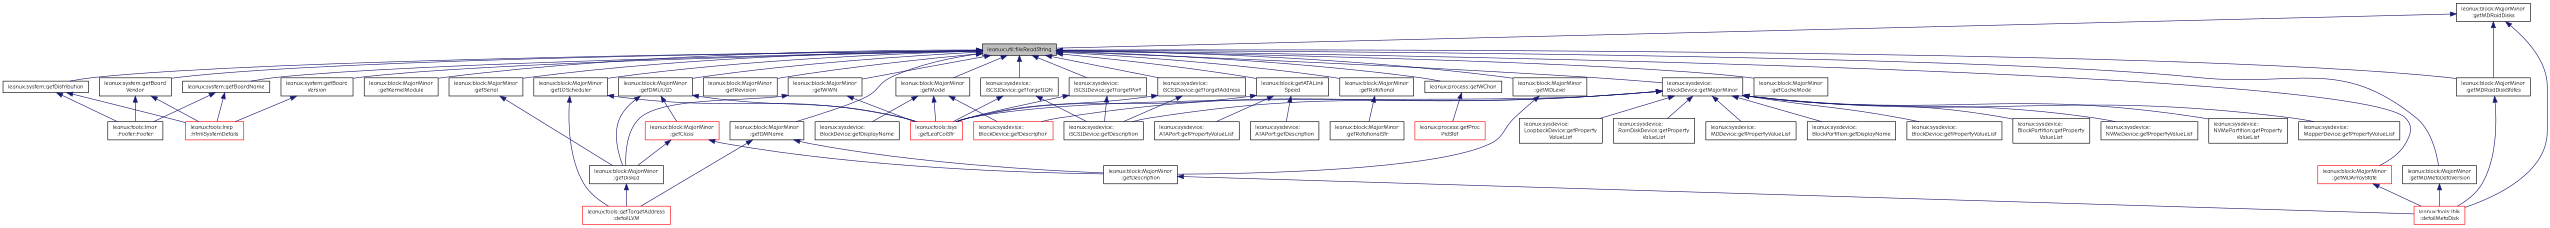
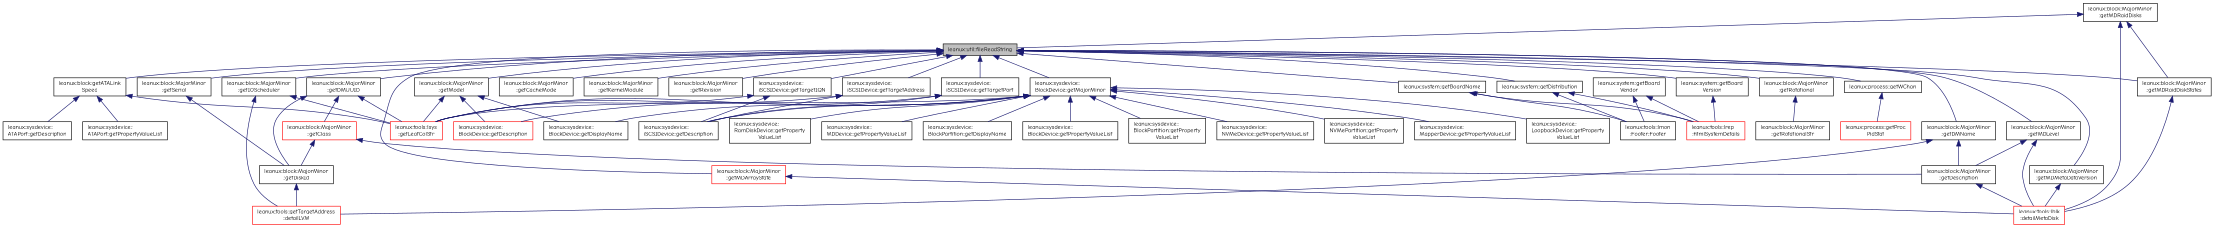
edge "leanux::system::getBoard Vendor" -> "leanux::util::fileReadString": removed
node "leanux::block::MajorMinor ::getWWN": removed
edge "leanux::sysdevice:: BlockDevice::getDisplayName" -> "leanux::sysdevice:: BlockDevice::getMajorMinor": added
edge "leanux::tools::lblk ::detailMetaDisk" -> "leanux::block::MajorMinor ::getMDLevel": added
